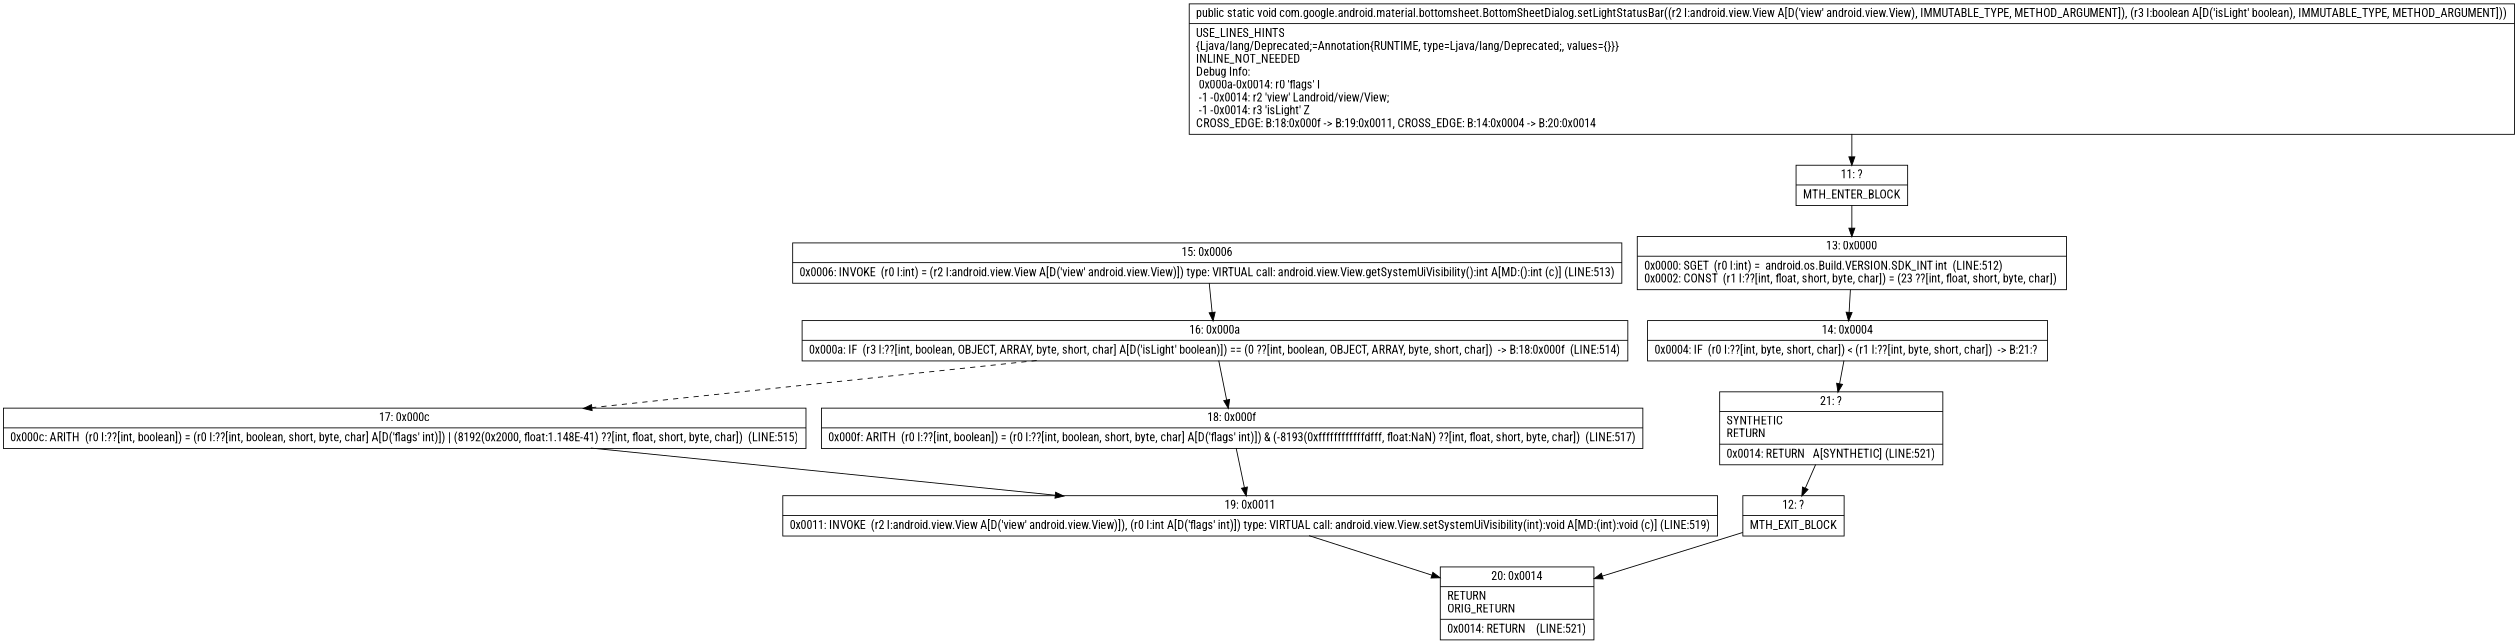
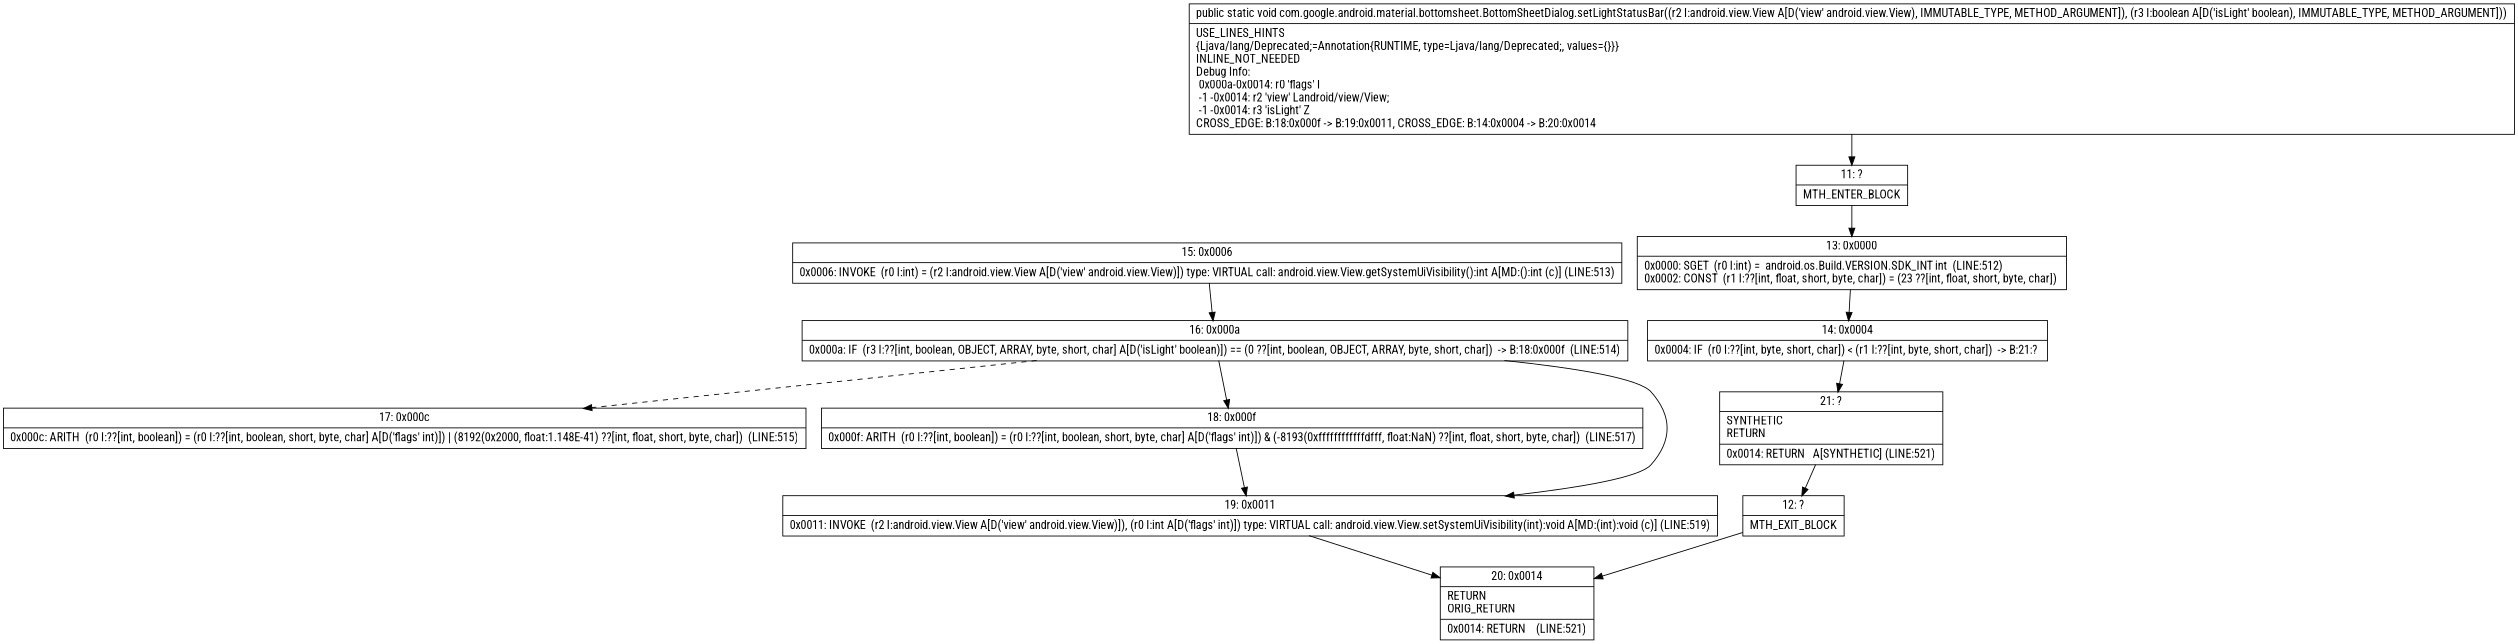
edge "17: 0x000c" -> "19: 0x0011": now "16: 0x000a" -> "19: 0x0011"
